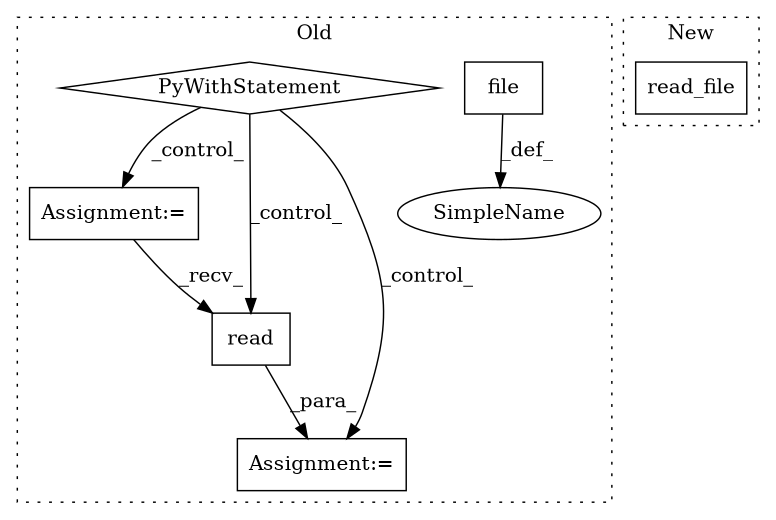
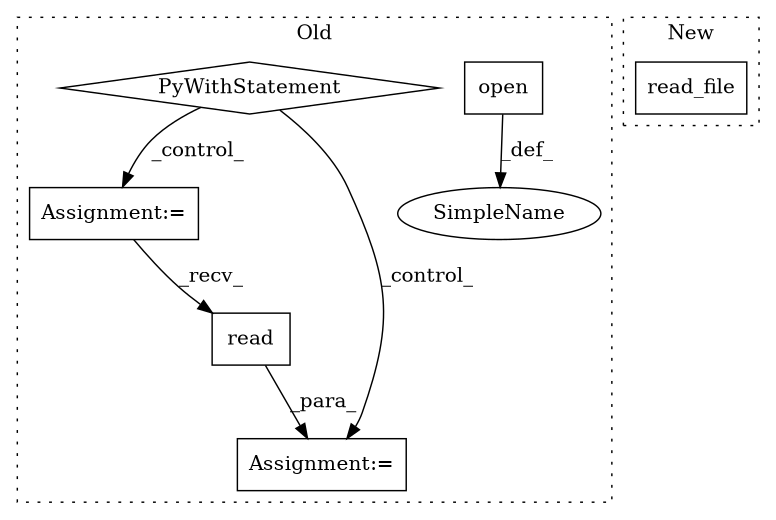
node "file": label "file" -> "open"
edge "PyWithStatement" -> "read": removed, label "_control_"
